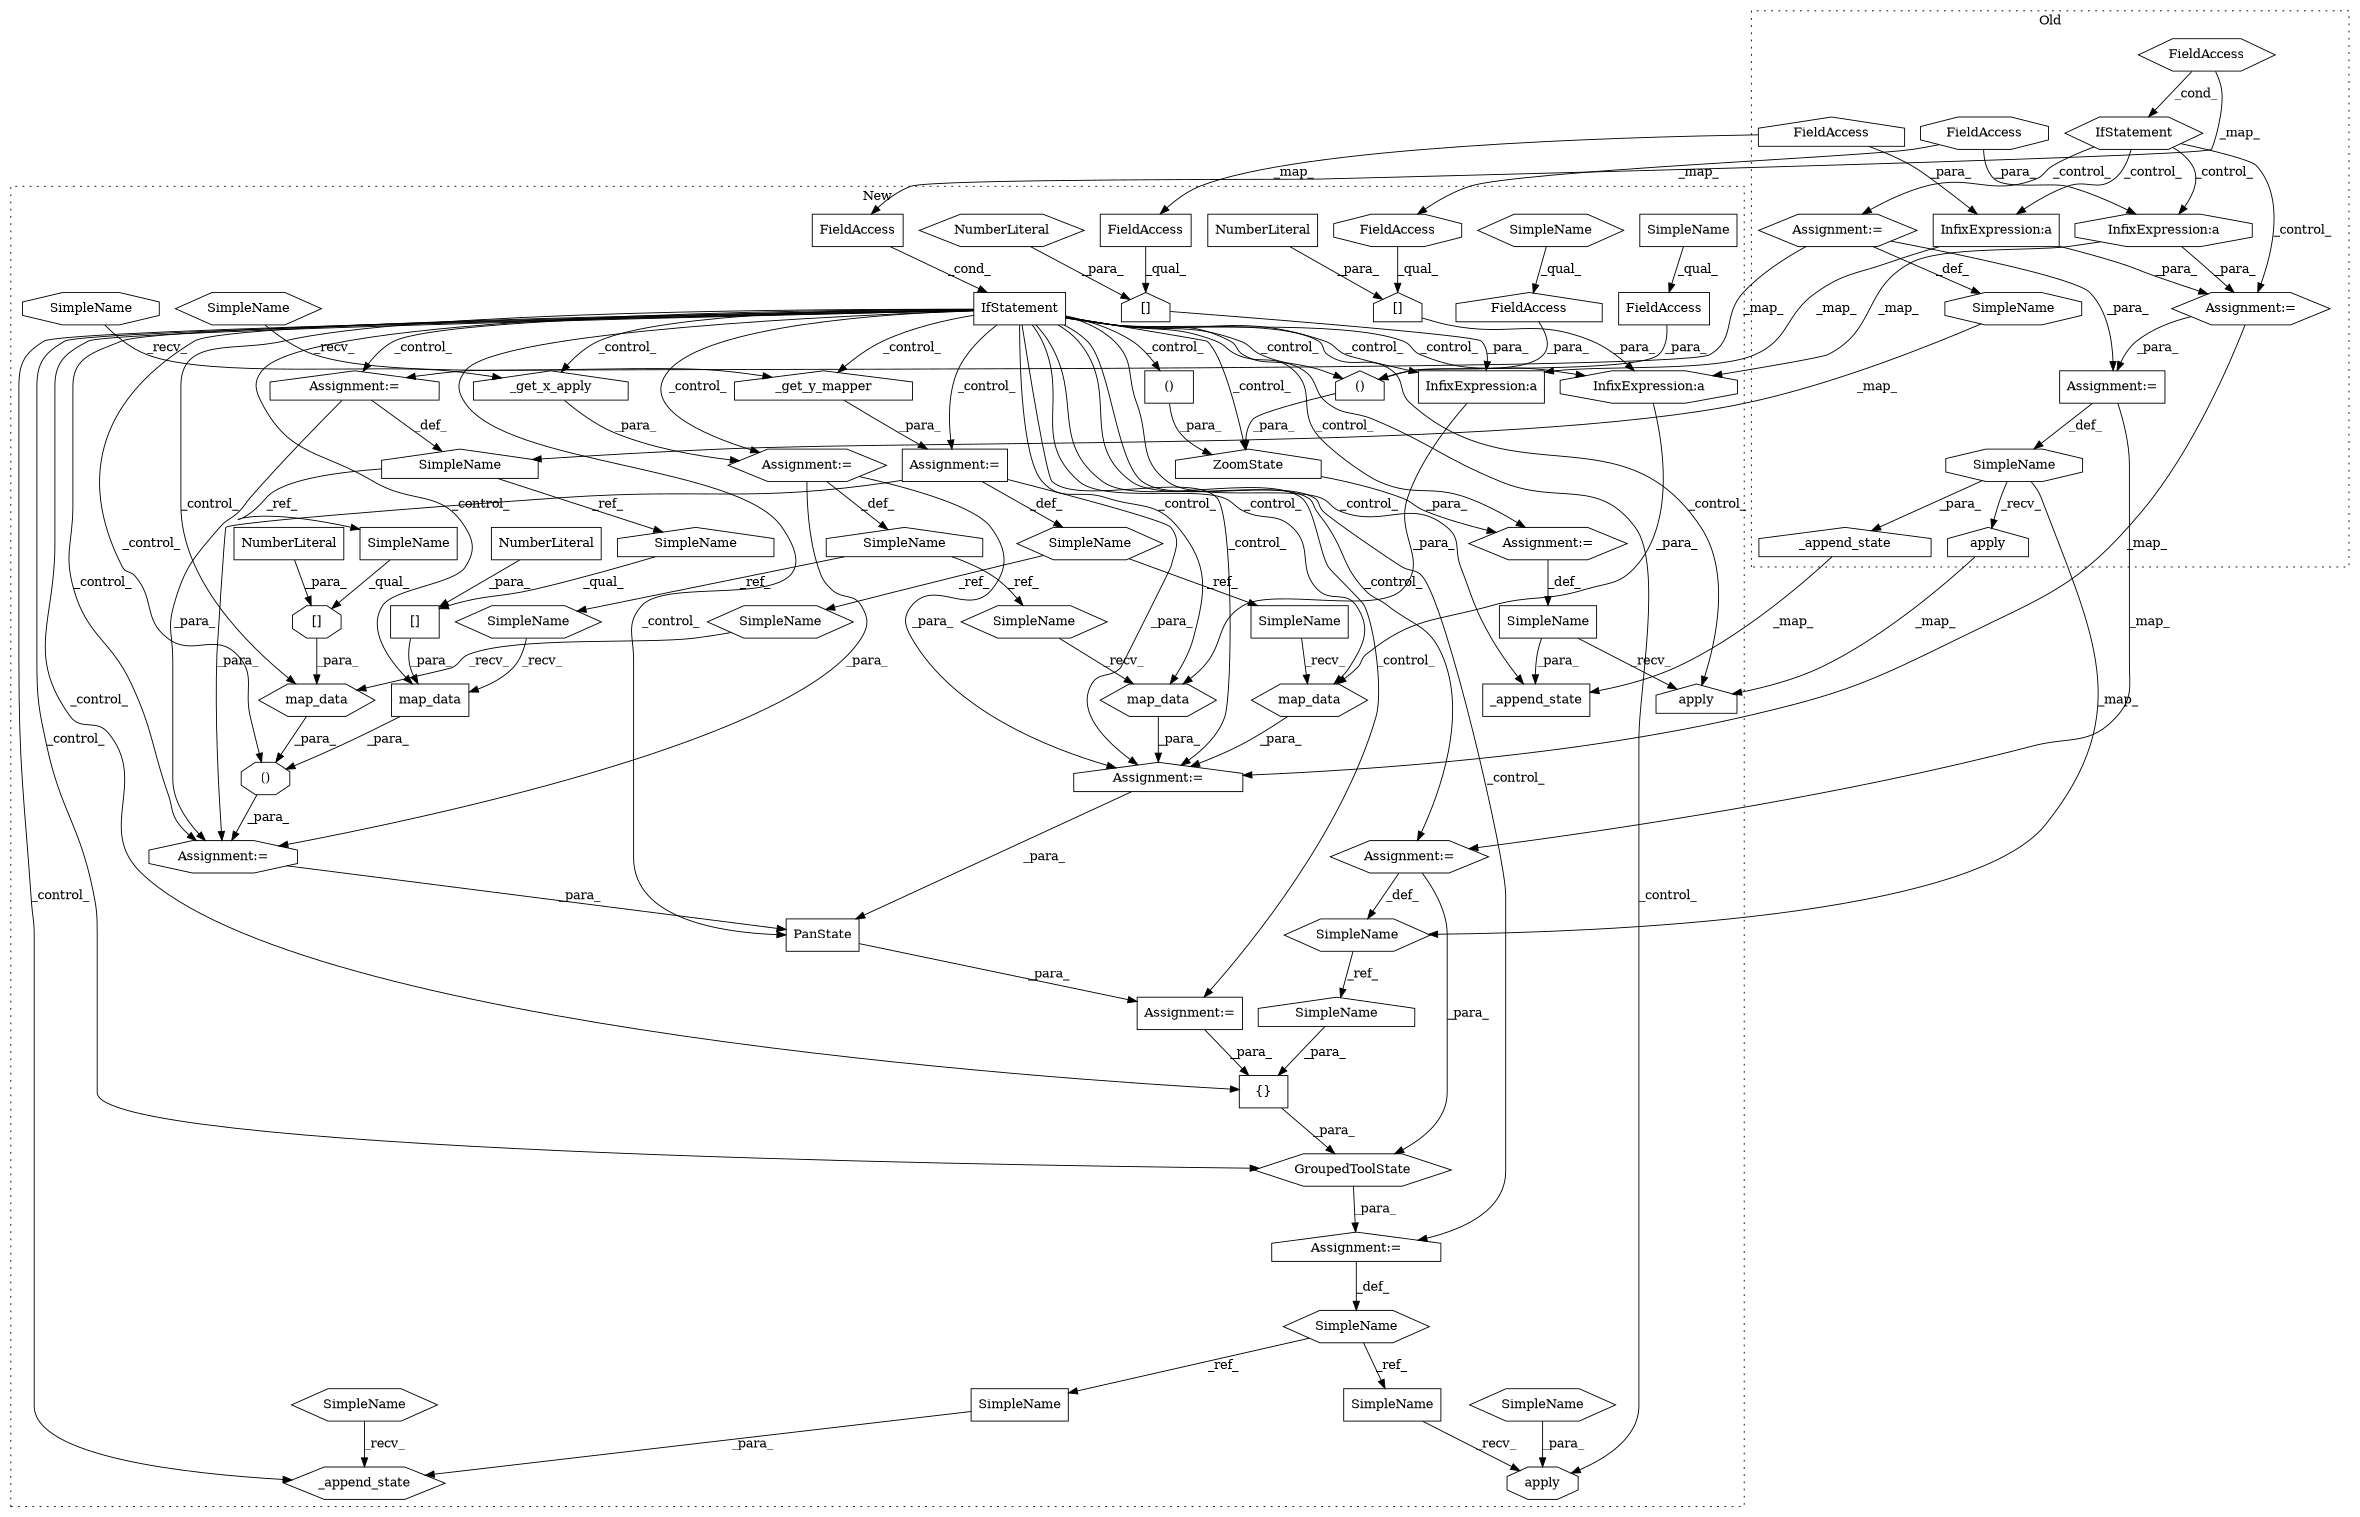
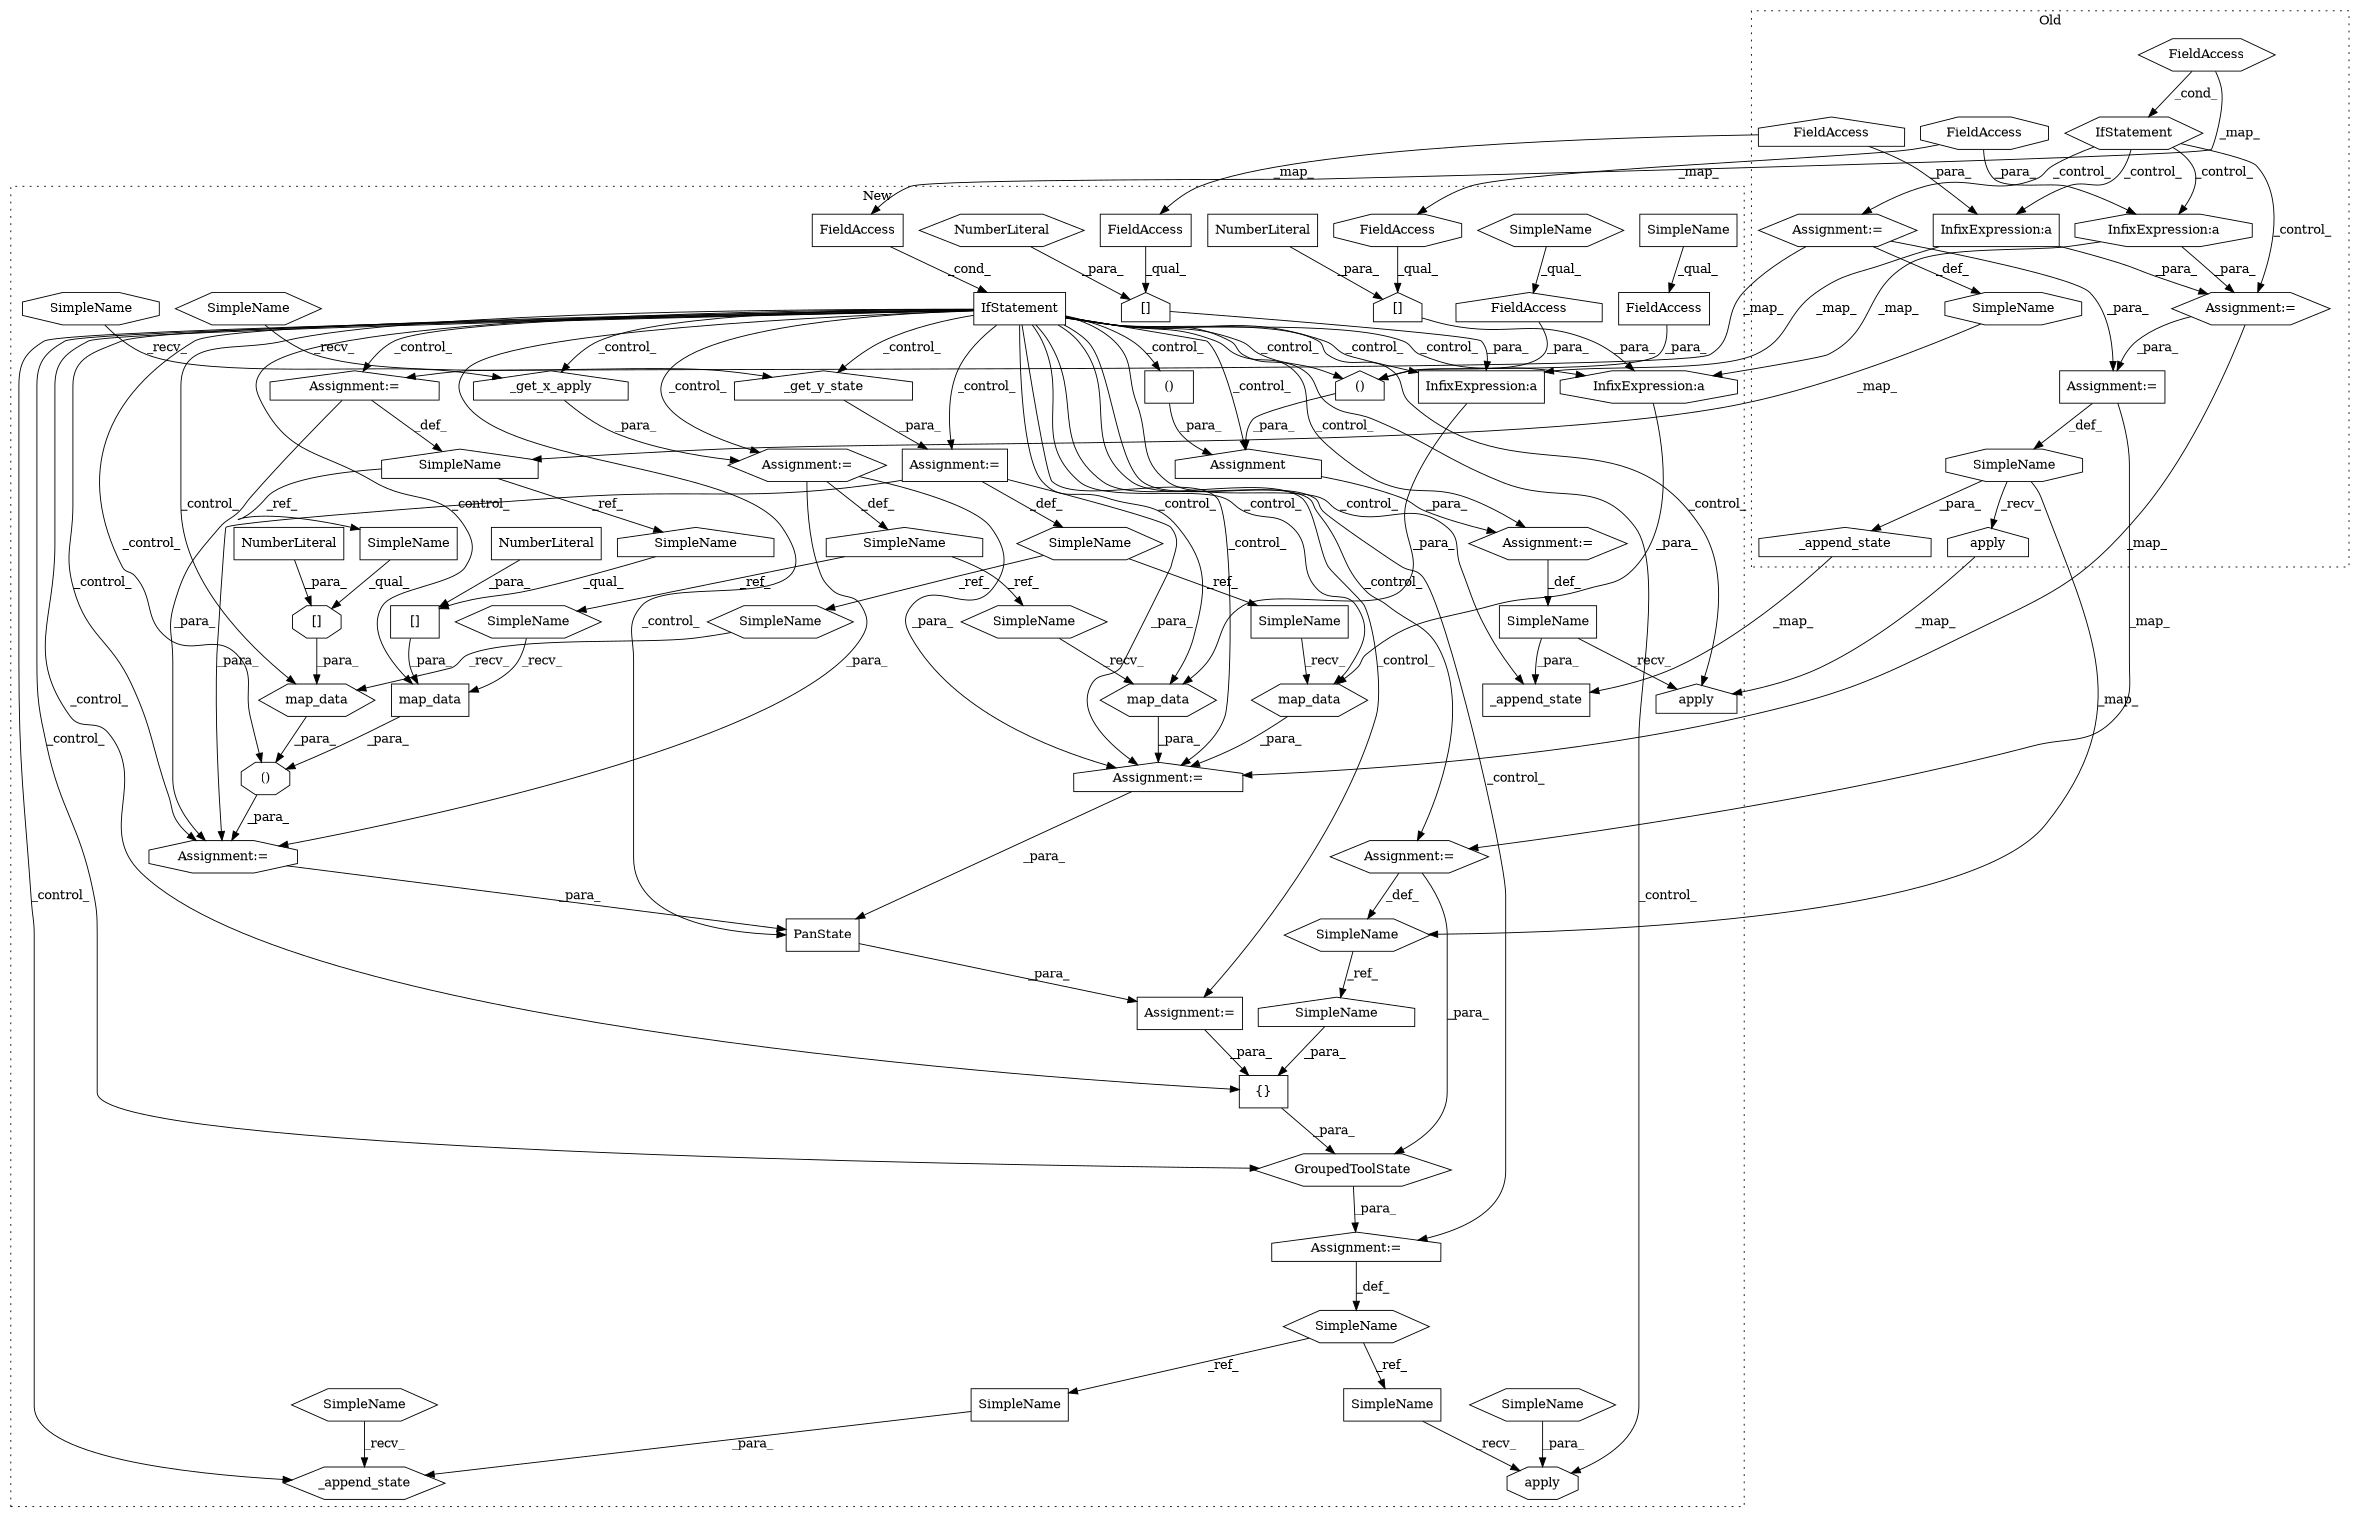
node "_get_y_mapper": label "_get_y_mapper" -> "_get_y_state"
node "ZoomState": label "ZoomState" -> "Assignment"
